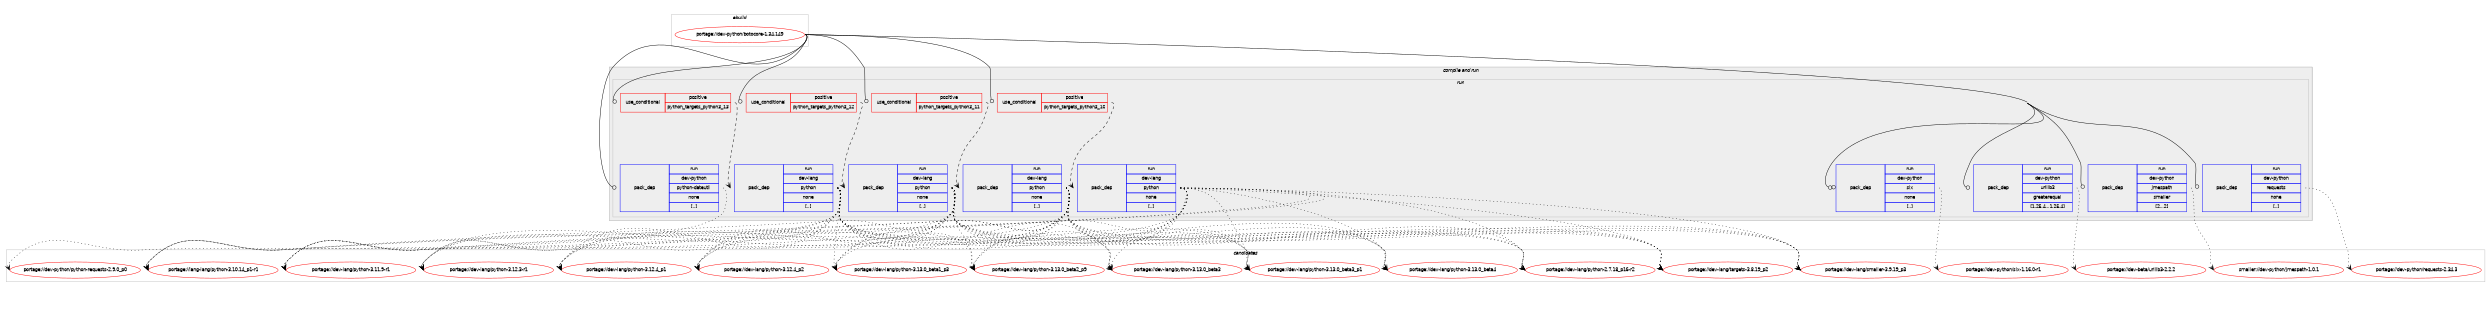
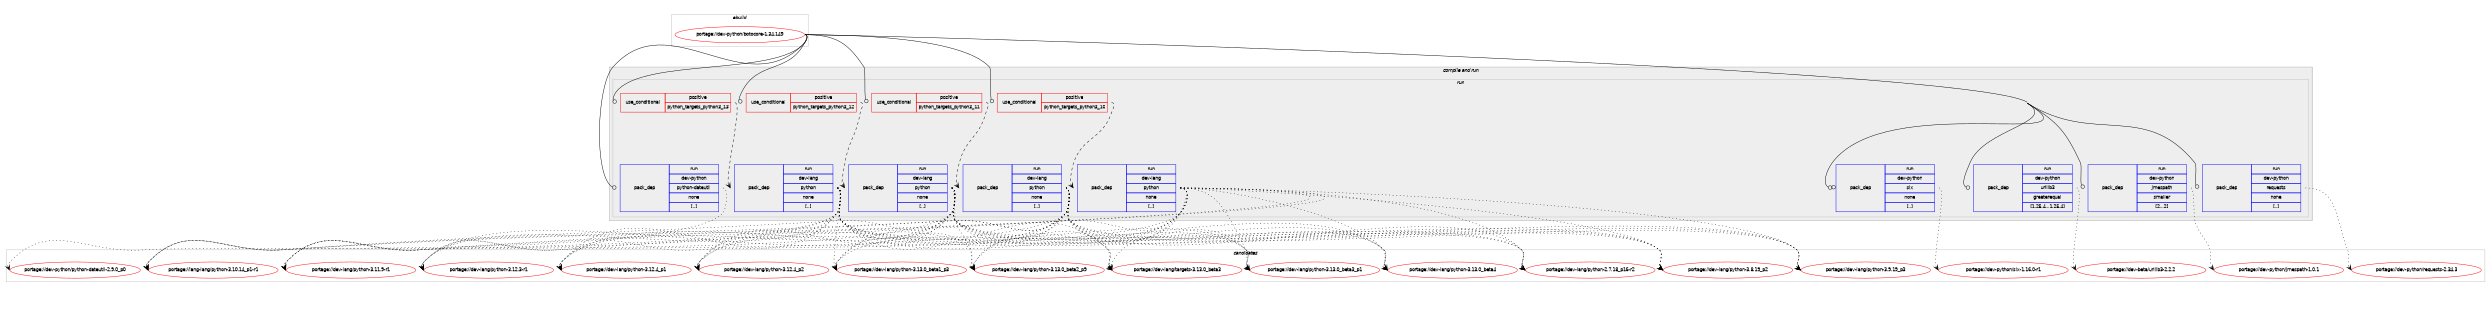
node "portage://dev-python/python-requests-2.9.0_p0": label "portage://dev-python/python-requests-2.9.0_p0" -> "portage://dev-python/python-dateutil-2.9.0_p0"
node "portage://dev-lang/python-3.13.0_beta3": label "portage://dev-lang/python-3.13.0_beta3" -> "portage://dev-lang/targets-3.13.0_beta3"
node "portage://dev-lang/targets-3.8.19_p2": label "portage://dev-lang/targets-3.8.19_p2" -> "portage://dev-lang/python-3.8.19_p2"
node "portage://dev-lang/smaller-3.9.19_p3": label "portage://dev-lang/smaller-3.9.19_p3" -> "portage://dev-lang/python-3.9.19_p3"
node "smaller://dev-python/jmespath-1.0.1": label "smaller://dev-python/jmespath-1.0.1" -> "portage://dev-python/jmespath-1.0.1"
